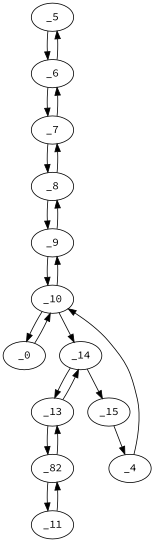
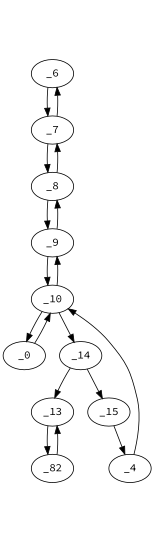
node "_5": removed
edge "_13" -> "_14": removed
node "_11": removed
